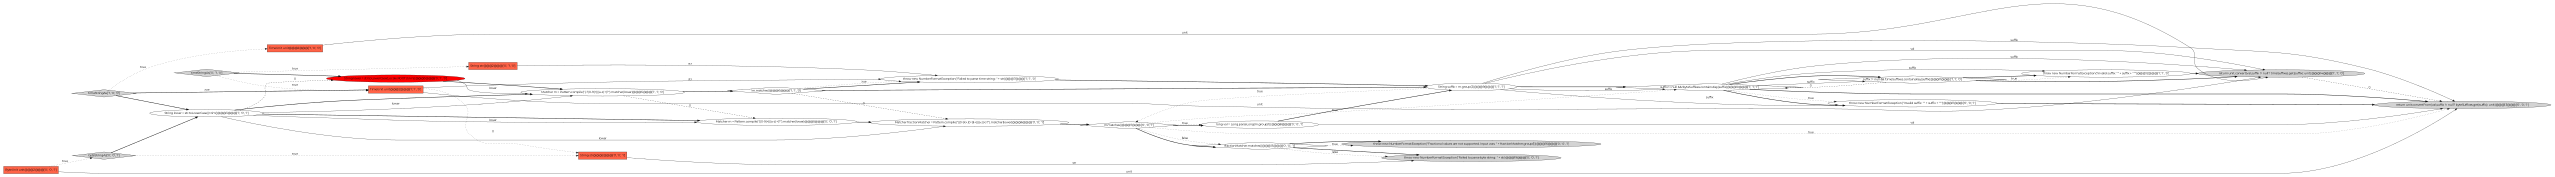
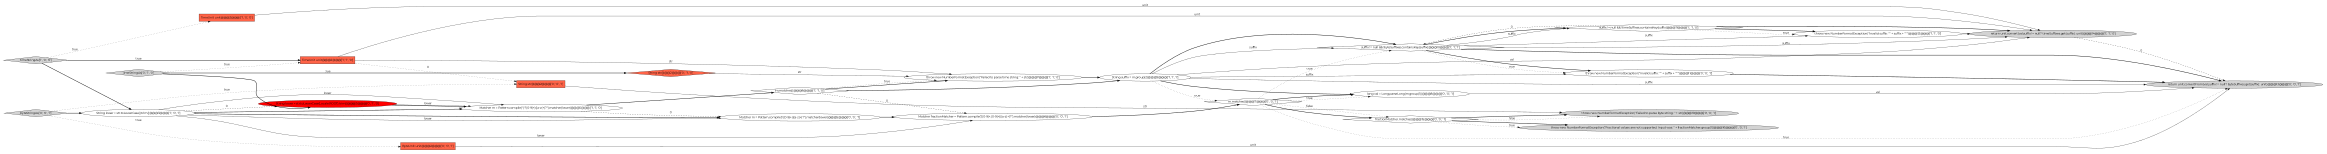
node "String str@@@2@@@['0', '1', '0']": shape box -> diamond
edge "timeStringAs['0', '1', '0']" -> "String str@@@2@@@['0', '1', '0']": style dotted -> bold
edge "long val = Long.parseLong(m.group(1))@@@8@@@['0', '0', '1']" -> "String suffix = m.group(2)@@@9@@@['1', '1', '1']": reversed
edge "ByteUnit unit@@@2@@@['0', '0', '1']" -> "byteStringAs['0', '0', '1']": reversed
